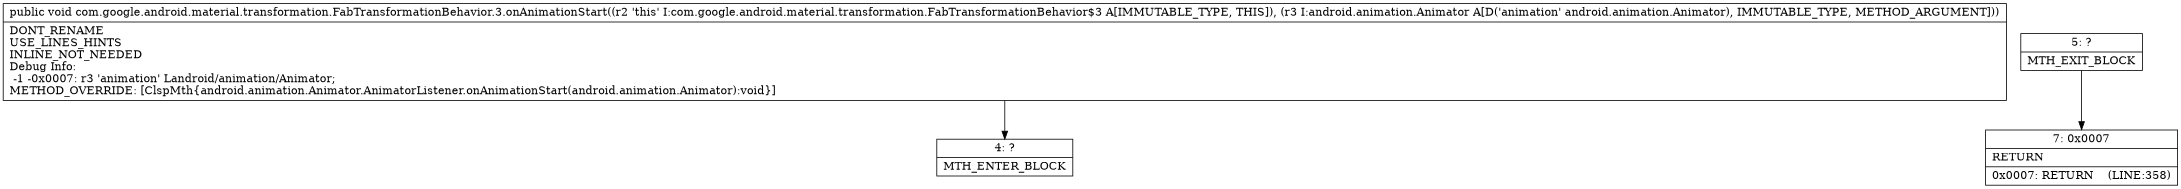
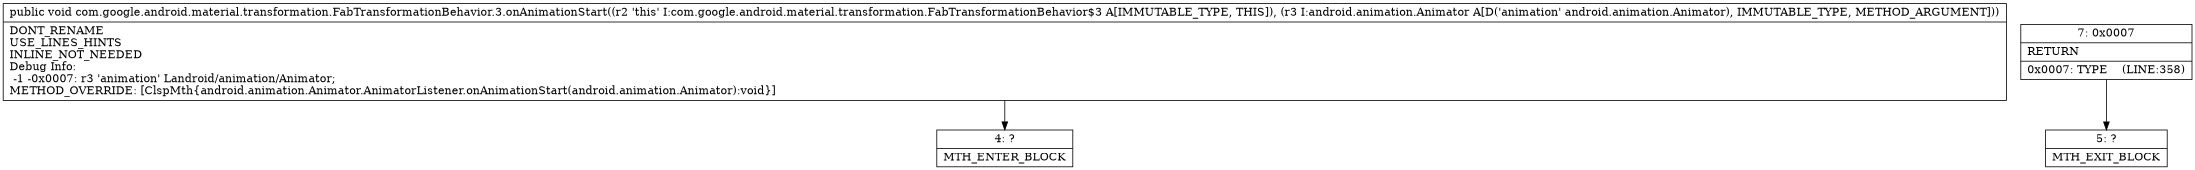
edge "5: ?" -> "7: 0x0007": reversed
node "7: 0x0007": text "0x0007: RETURN    (LINE:358)" -> "0x0007: TYPE    (LINE:358)"
